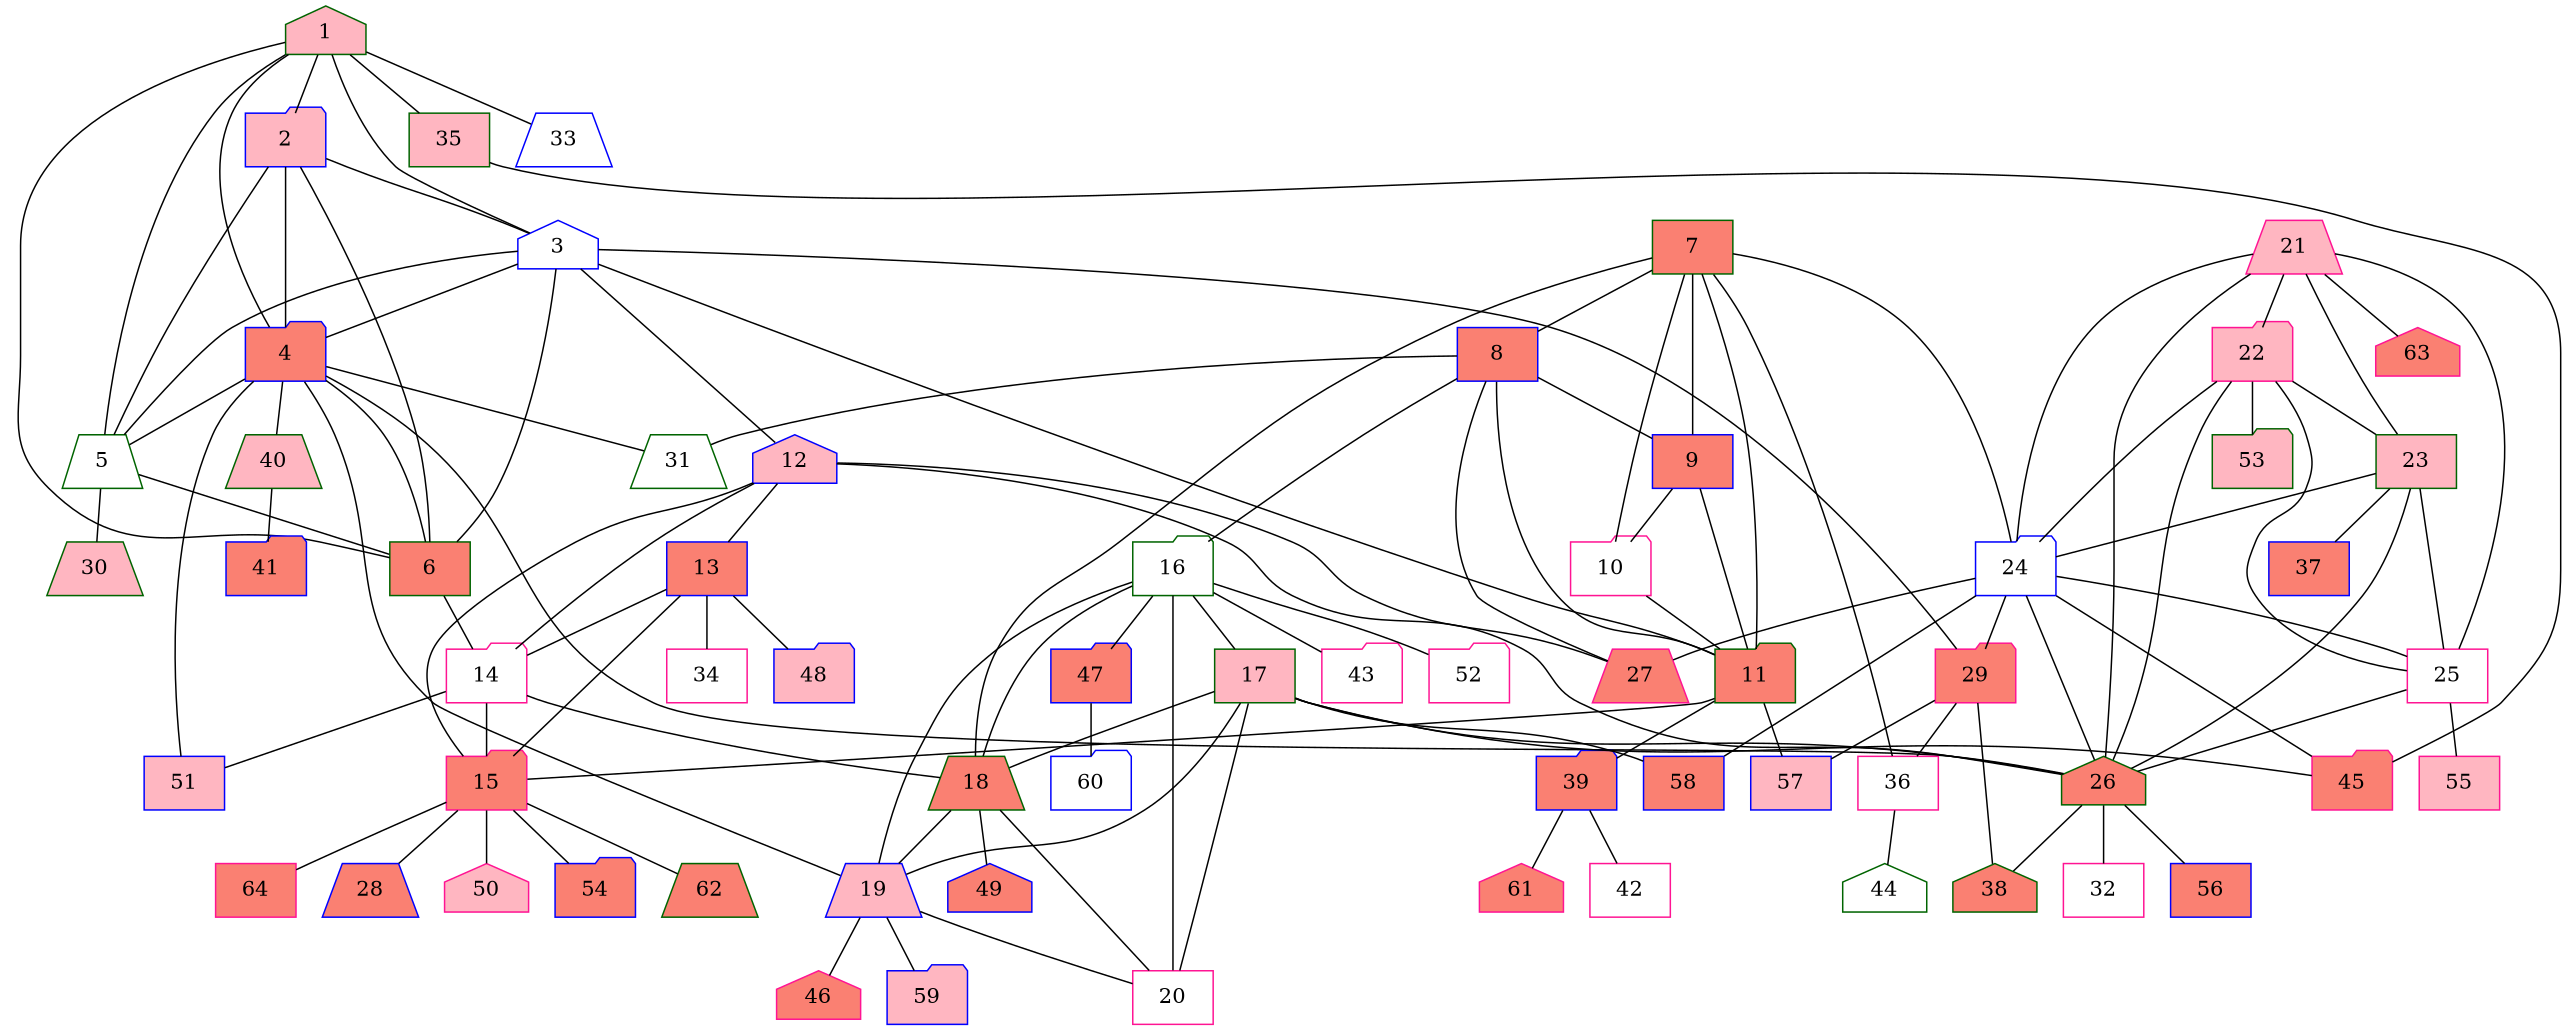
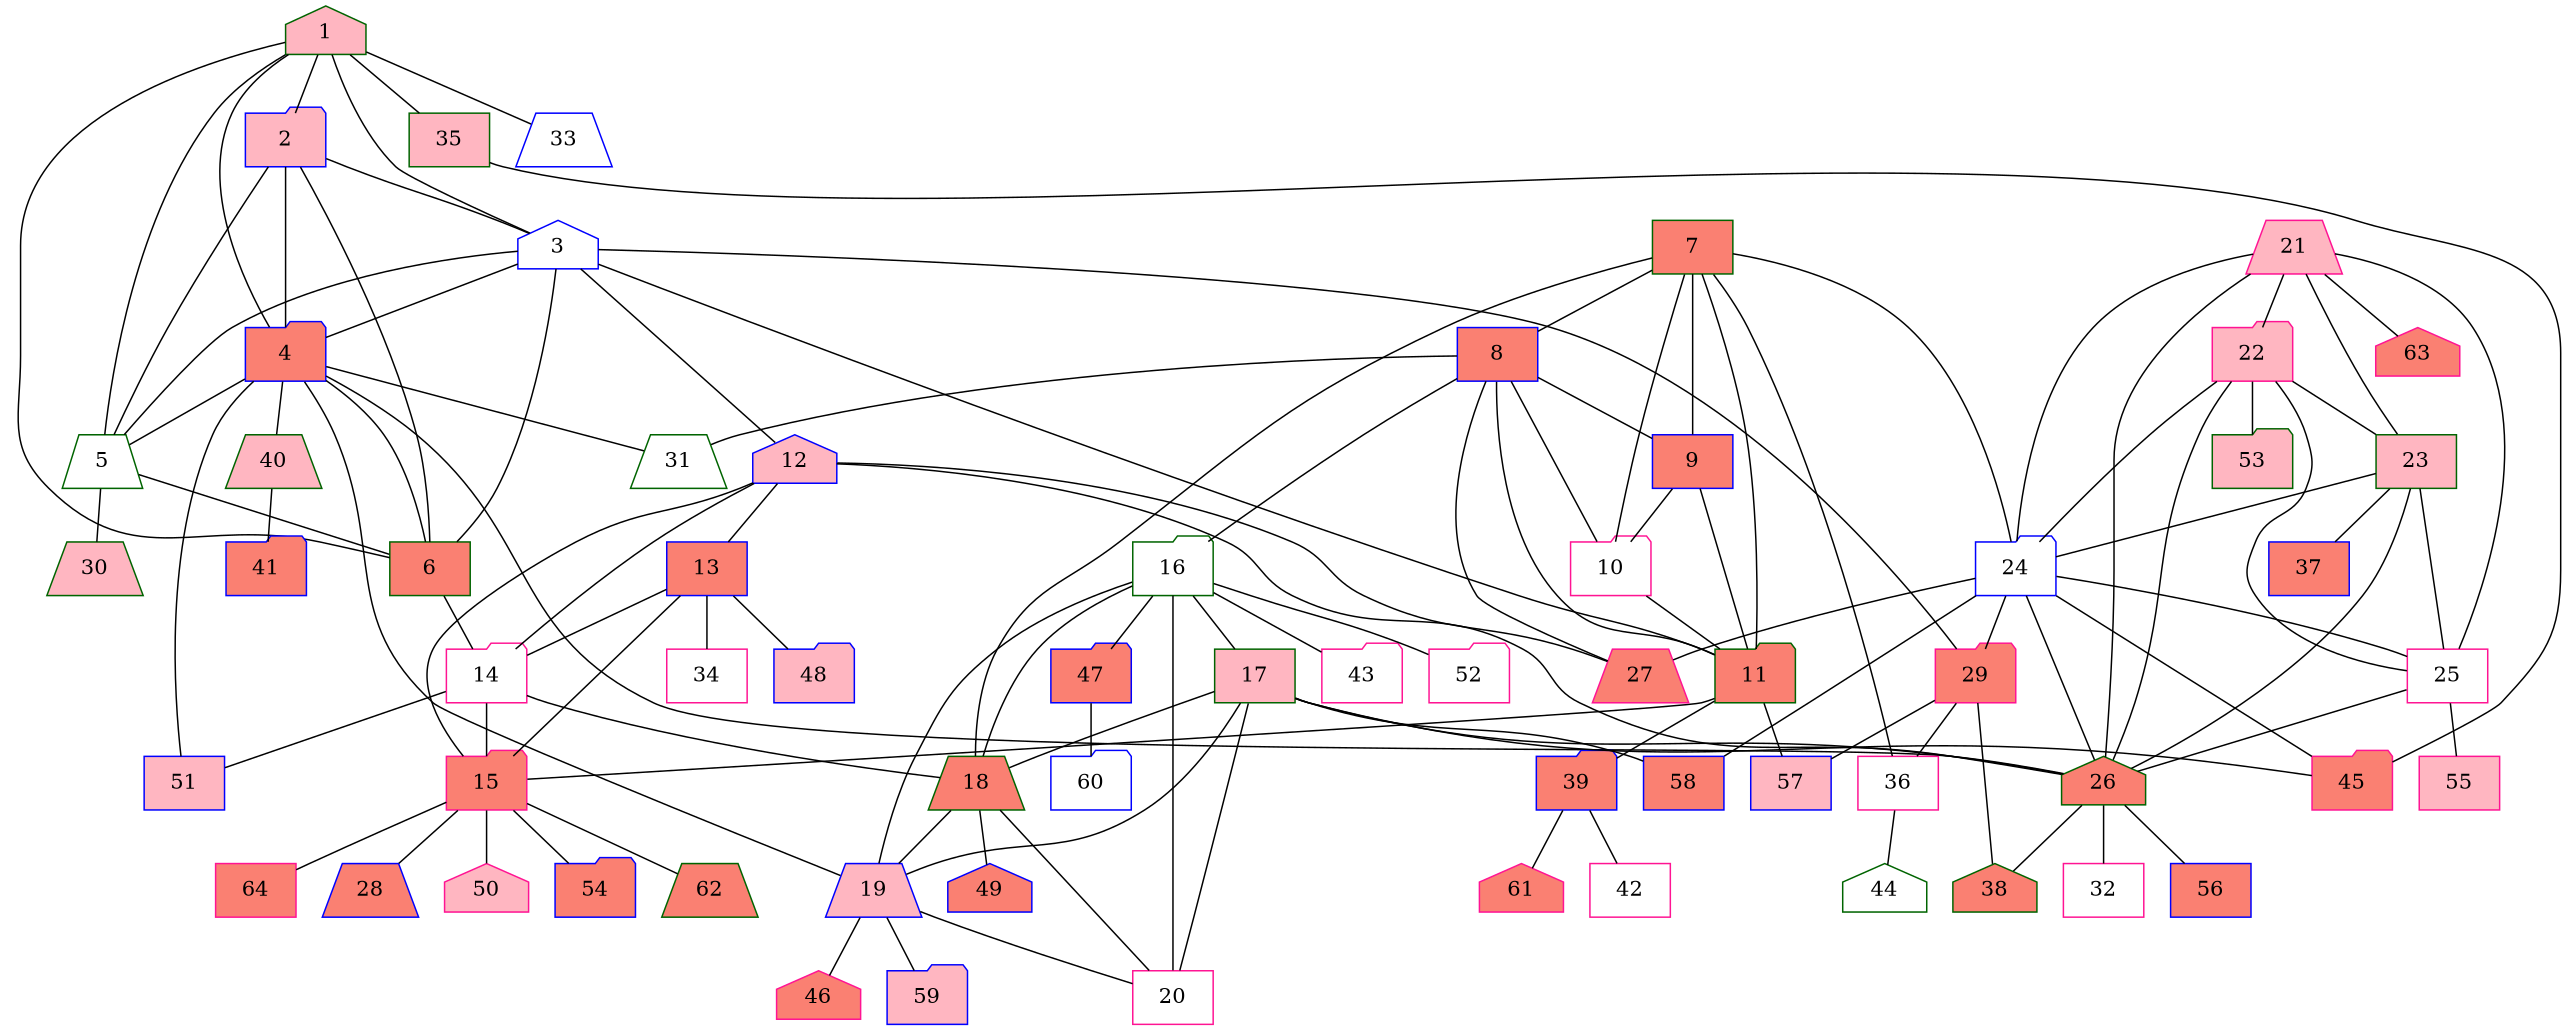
edge "8" -- "10": added
